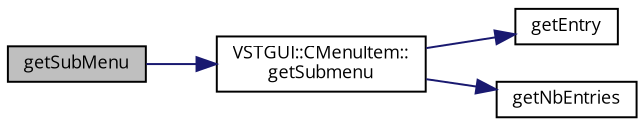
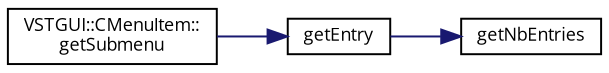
node "getSubMenu": removed
edge "VSTGUI::CMenuItem:: getSubmenu" -> "getNbEntries": now "getEntry" -> "getNbEntries"
